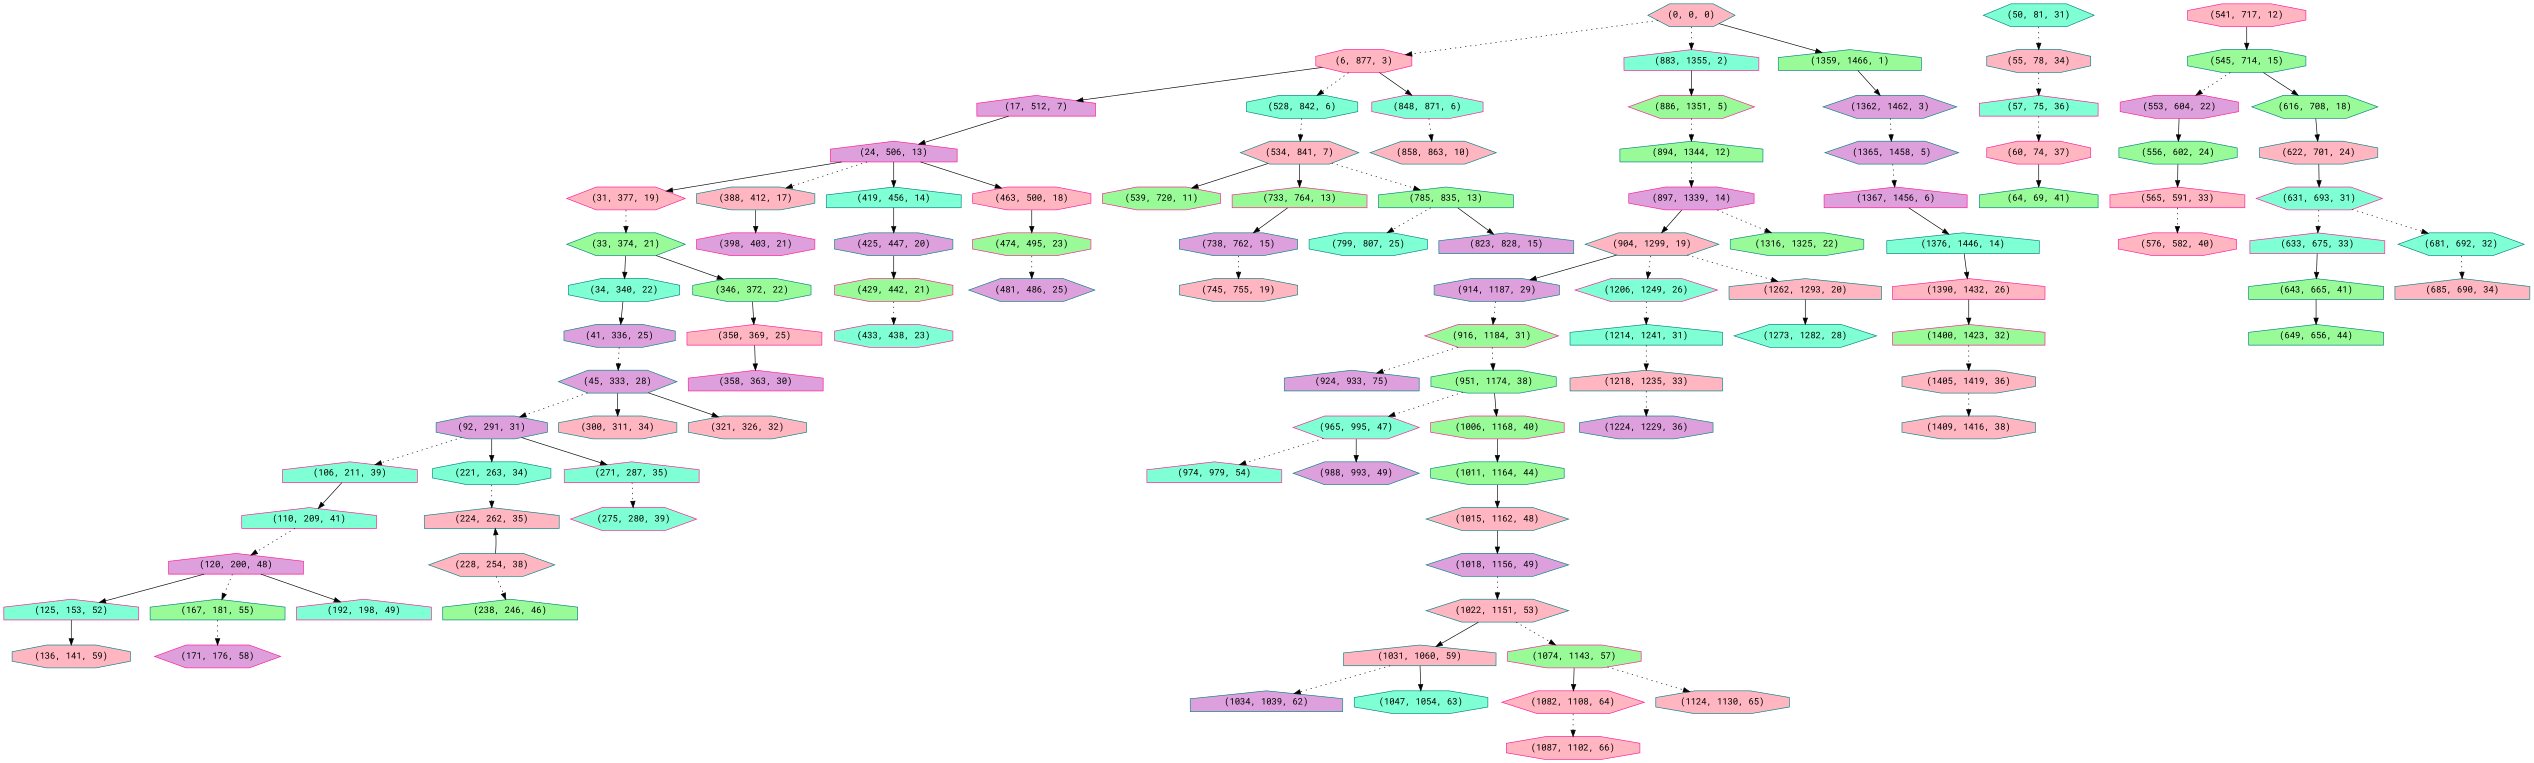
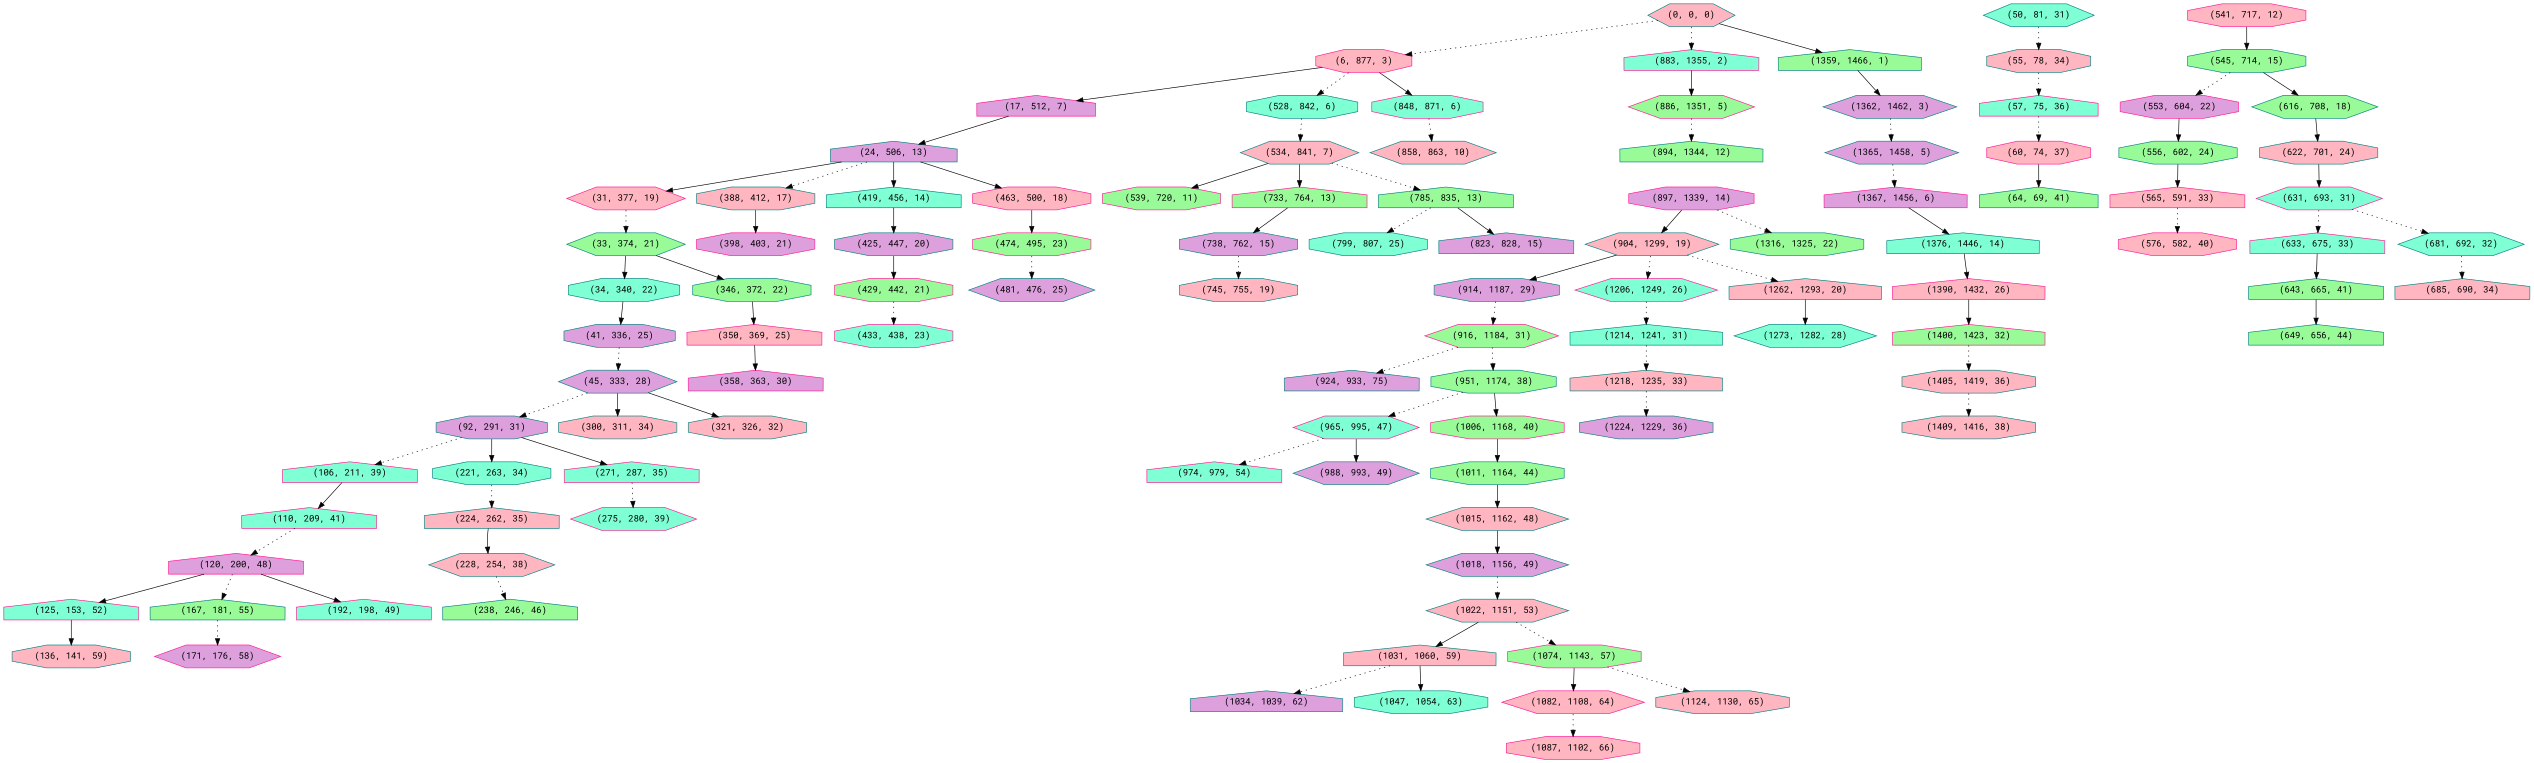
node "(24, 506, 13)": color deeppink -> teal
edge "(894, 1344, 12)" -> "(897, 1339, 14)": removed
node "(481, 486, 25)": label "(481, 486, 25)" -> "(481, 476, 25)"
edge "(228, 254, 38)" -> "(224, 262, 35)": reversed
